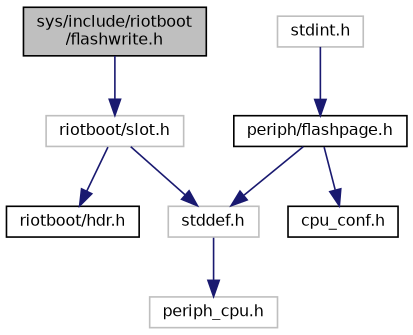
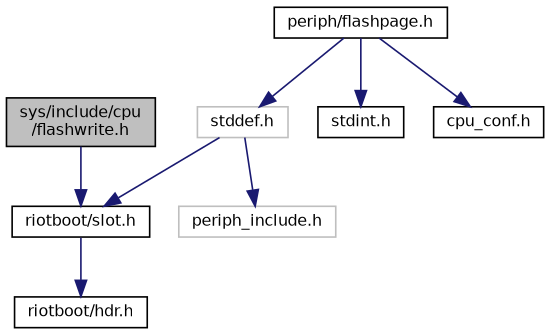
node "sys/include/riotboot /flashwrite.h": label "sys/include/riotboot /flashwrite.h" -> "sys/include/cpu /flashwrite.h"
node "stdint.h": color grey75 -> black
edge "stdint.h" -> "periph/flashpage.h": reversed
node "riotboot/slot.h": color grey75 -> black
edge "riotboot/slot.h" -> "stddef.h": reversed
node "periph_cpu.h": label "periph_cpu.h" -> "periph_include.h"
